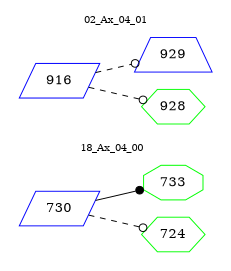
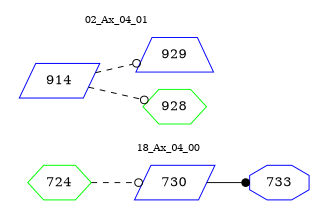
node "916": label "916" -> "914"
node "733": color green -> blue
edge "730" -> "724": reversed
